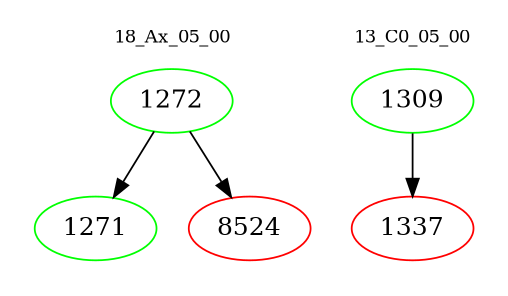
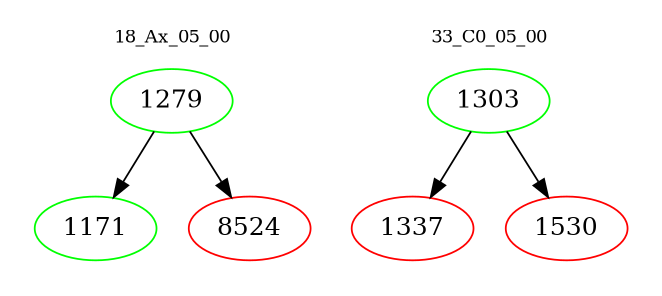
cluster "13_C0_05_00": label "13_C0_05_00" -> "33_C0_05_00"
node "1272": label "1272" -> "1279"
node "1309": label "1309" -> "1303"
node "1271": label "1271" -> "1171"
node "1530": added
